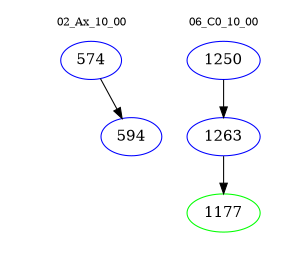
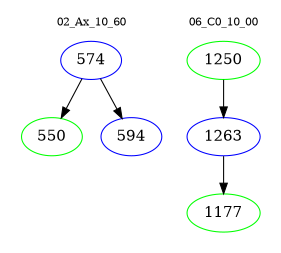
cluster "02_Ax_10_00": label "02_Ax_10_00" -> "02_Ax_10_60"
node "1250": color blue -> green
node "550": added
